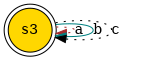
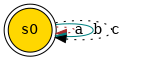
node "s3": label "s3" -> "s0"
